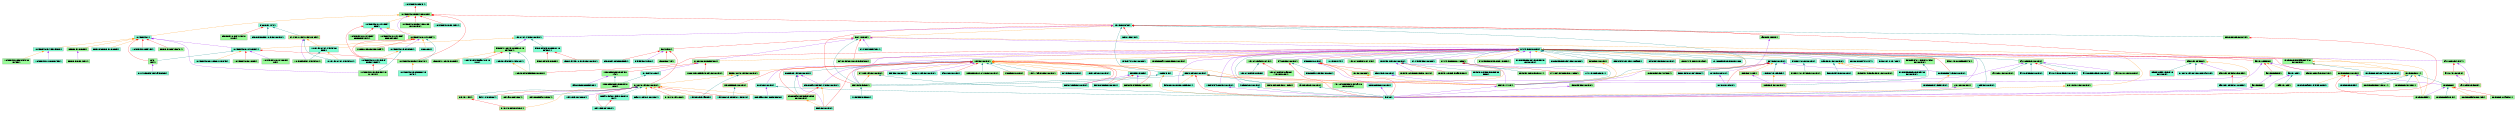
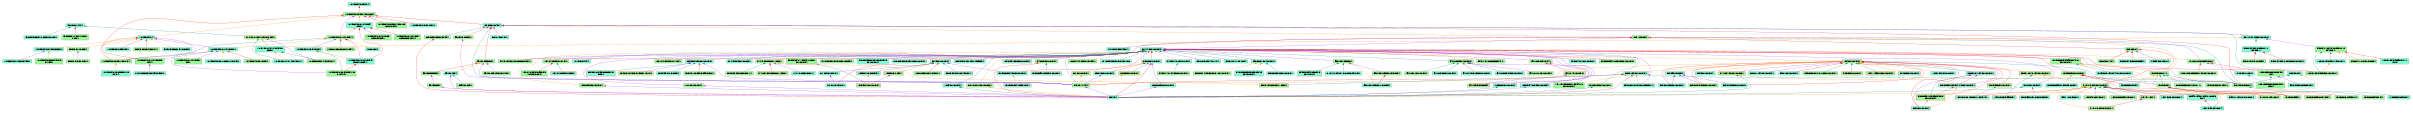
edge "SphereComponent.h" -> "PrimitiveComponent.h": now "SphereComponent.h" -> "ShapeComponent.h"
node "Policy Hash.h": label "Policy Hash.h" -> "WorldPartitionRuntimeSpatial Hash.h"
node "ParticleEventManager.h": added
